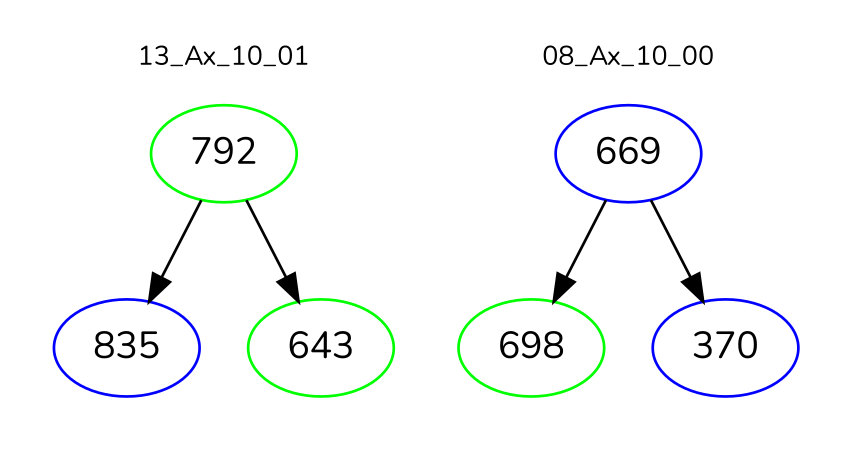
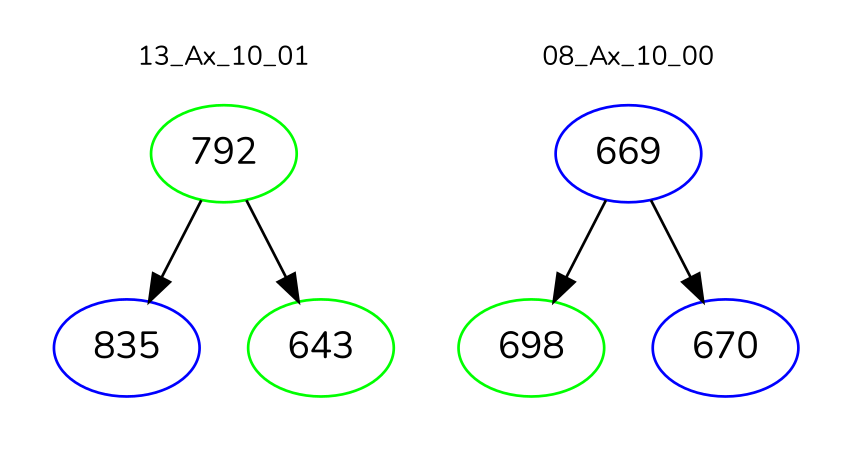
node "370": label "370" -> "670"
